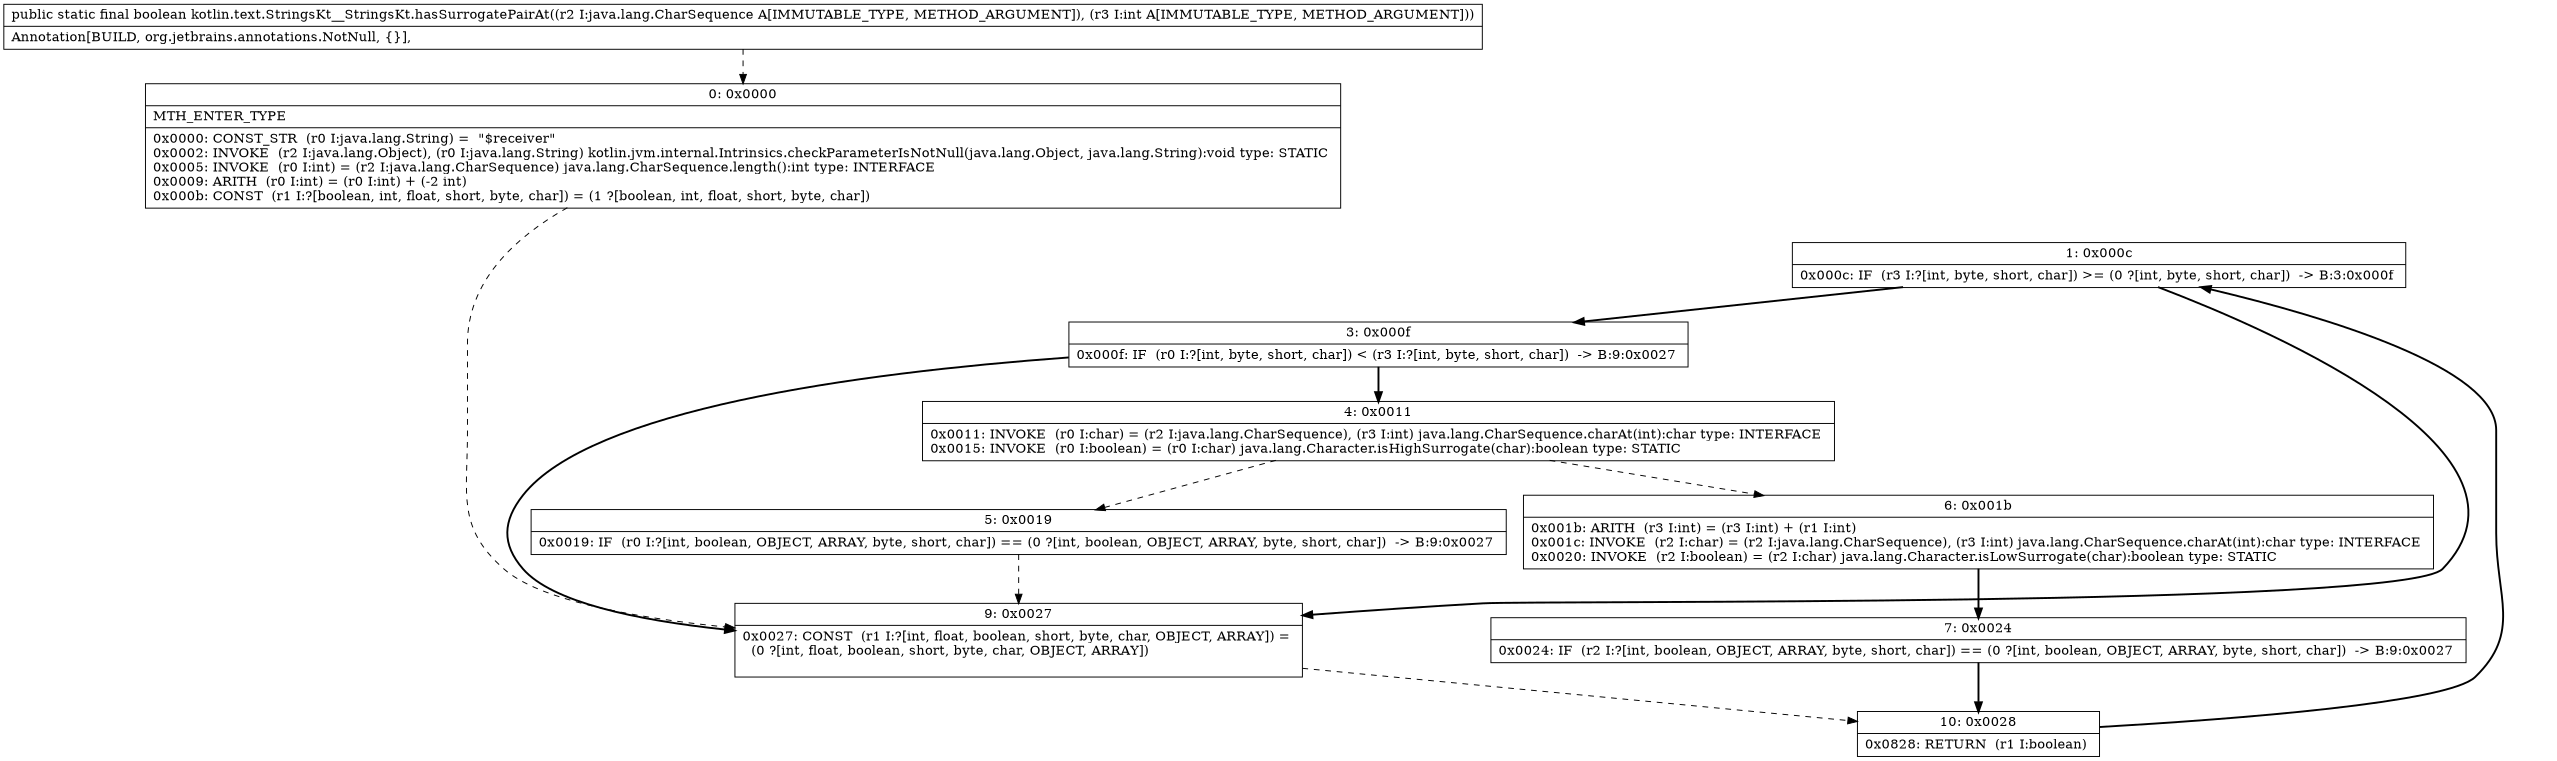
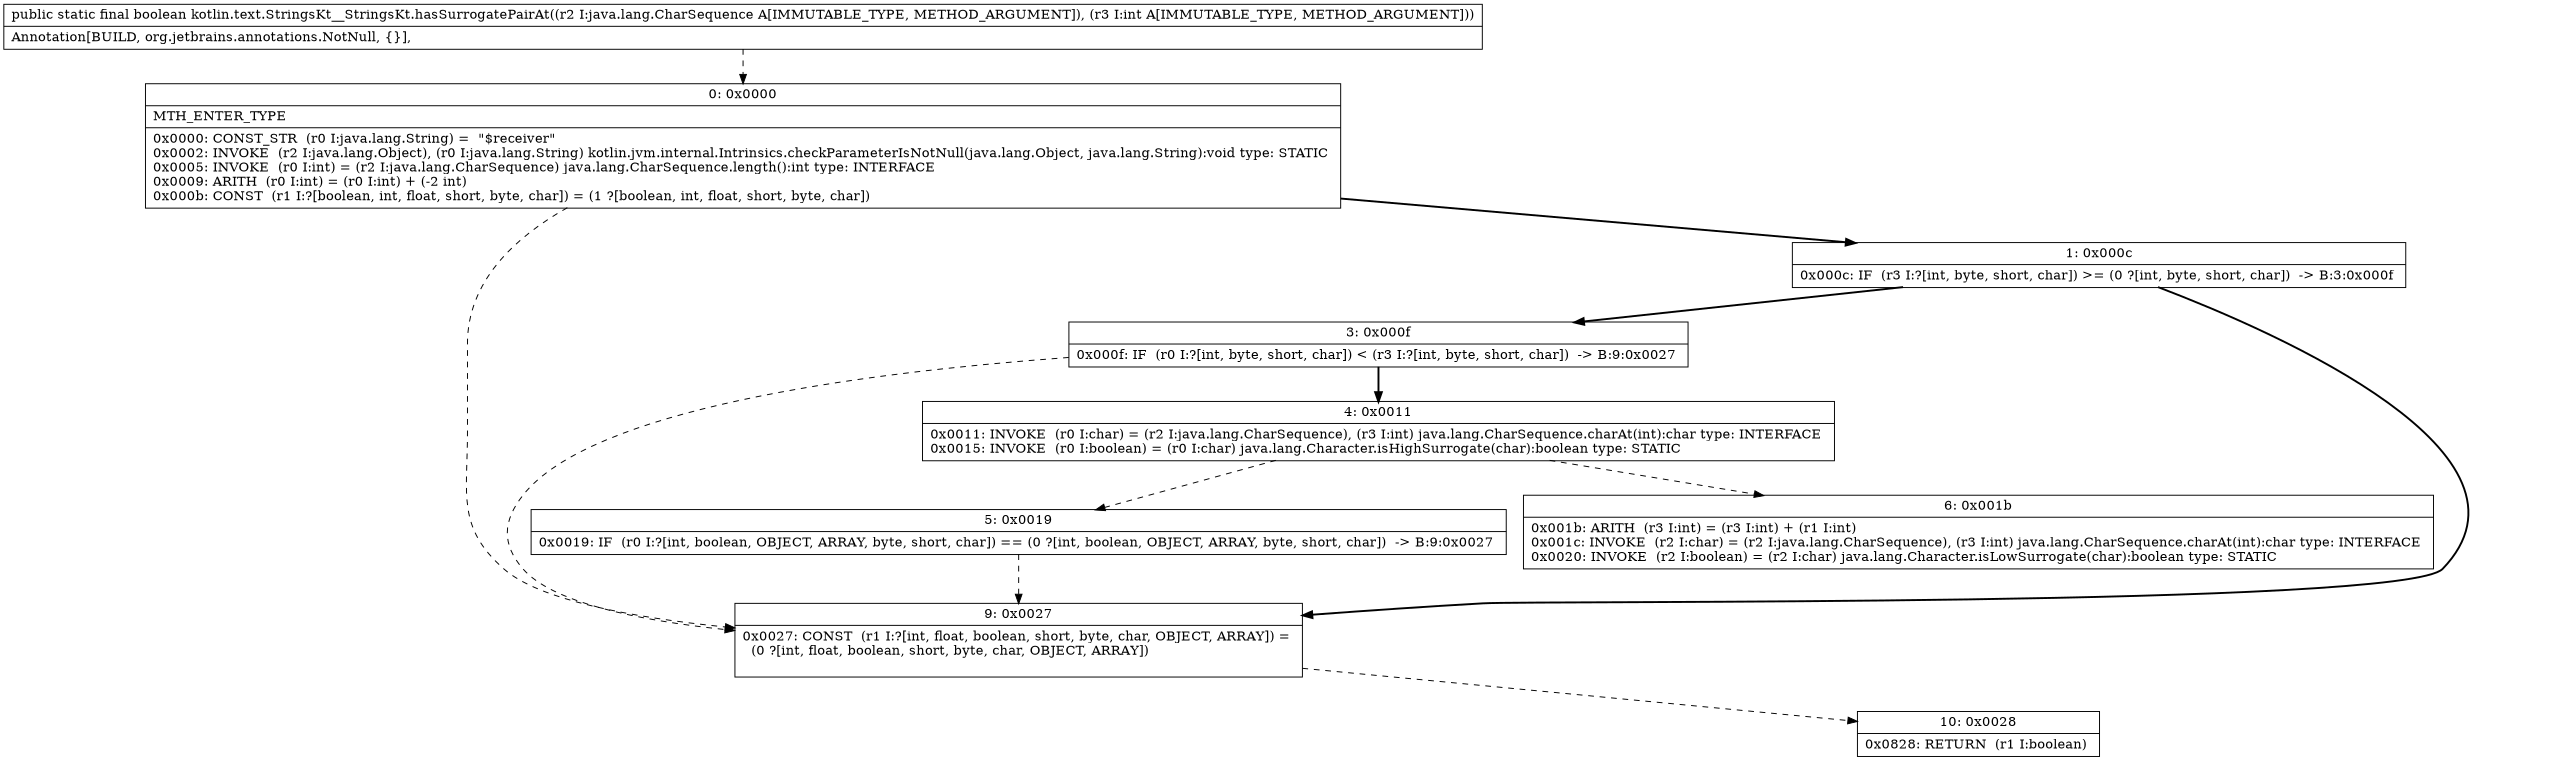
edge "3: 0x000f" -> "9: 0x0027": style bold -> dashed
edge "10: 0x0028" -> "1: 0x000c": now "0: 0x0000" -> "1: 0x000c"
node "7: 0x0024": removed
